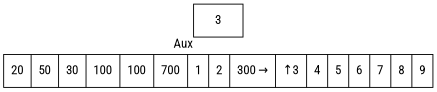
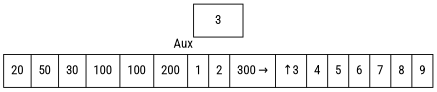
node "20": text "700" -> "200"
